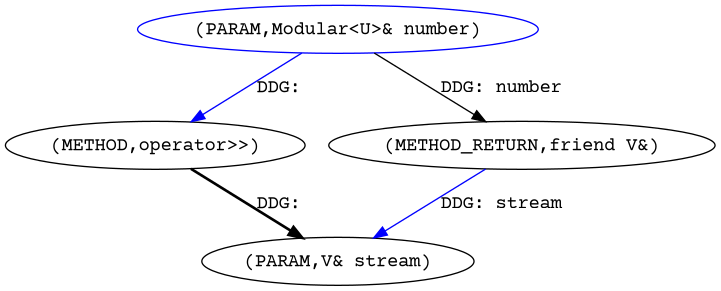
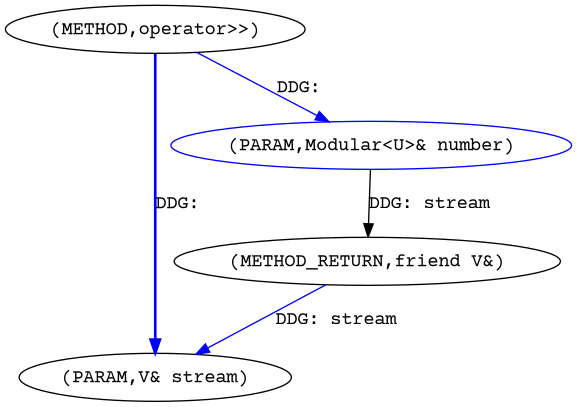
edge "(PARAM,Modular<U>& number)" -> "(METHOD,operator>>)": reversed
edge "(PARAM,Modular<U>& number)" -> "(METHOD_RETURN,friend V&)": label "DDG: number" -> "DDG: stream"
edge "(METHOD,operator>>)" -> "(PARAM,V& stream)": color black -> blue
